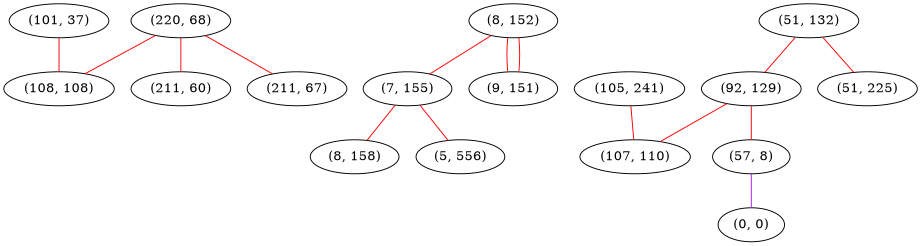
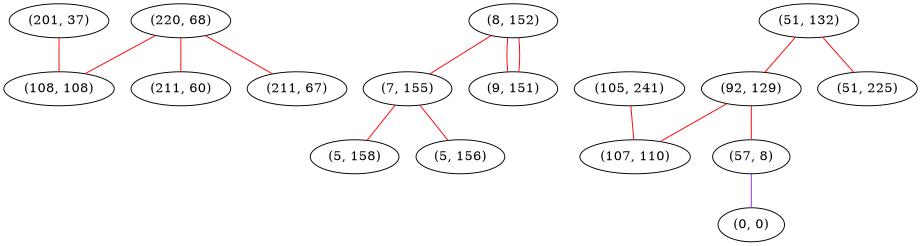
node "(101, 37)": label "(101, 37)" -> "(201, 37)"
node "(8, 158)": label "(8, 158)" -> "(5, 158)"
node "(5, 556)": label "(5, 556)" -> "(5, 156)"
